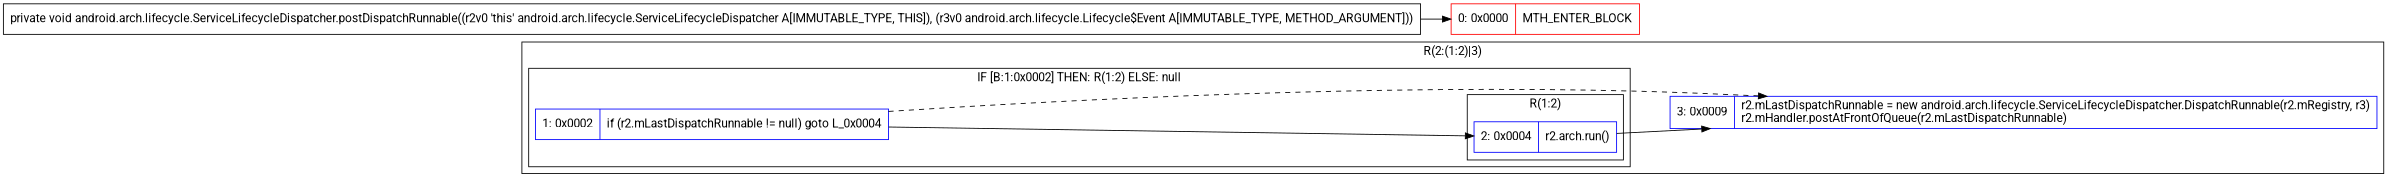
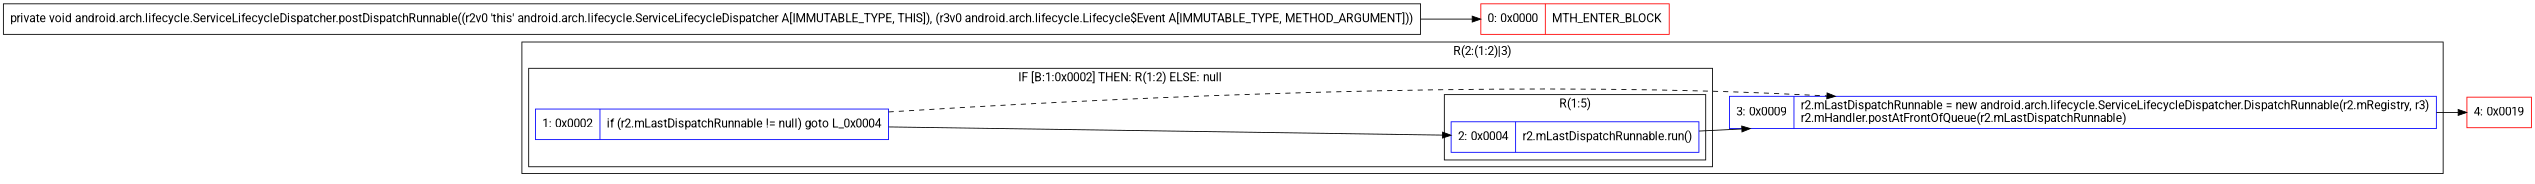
cluster "R(1:2)": label "R(1:2)" -> "R(1:5)"
node "4: 0x0019": added
node "2: 0x0004": text "r2.arch.run()" -> "r2.mLastDispatchRunnable.run()"
